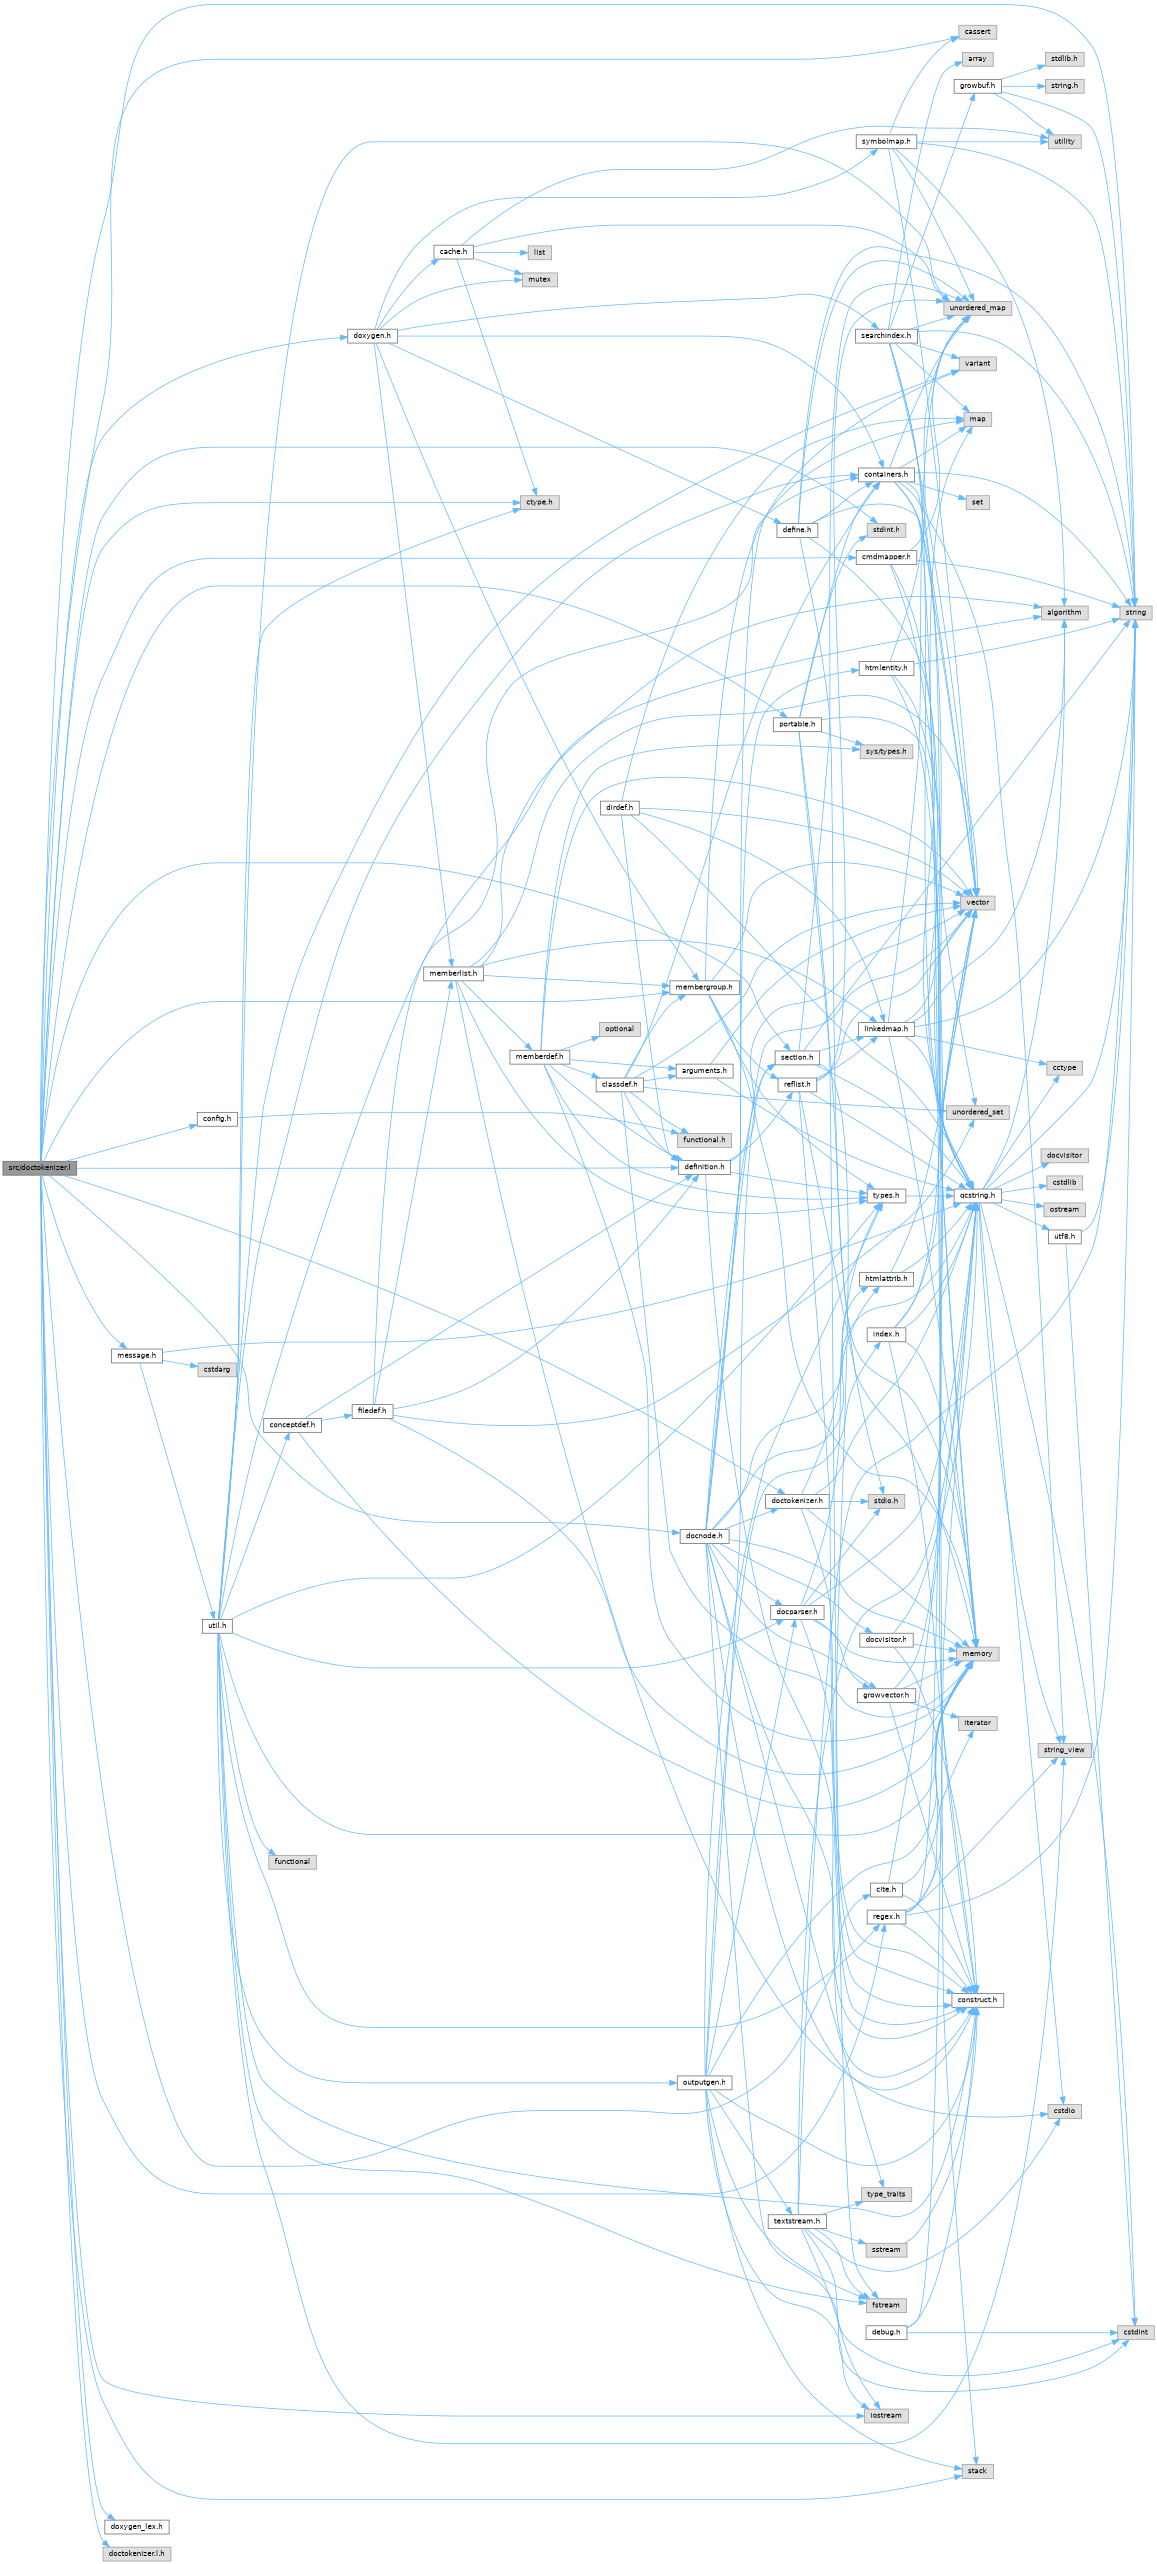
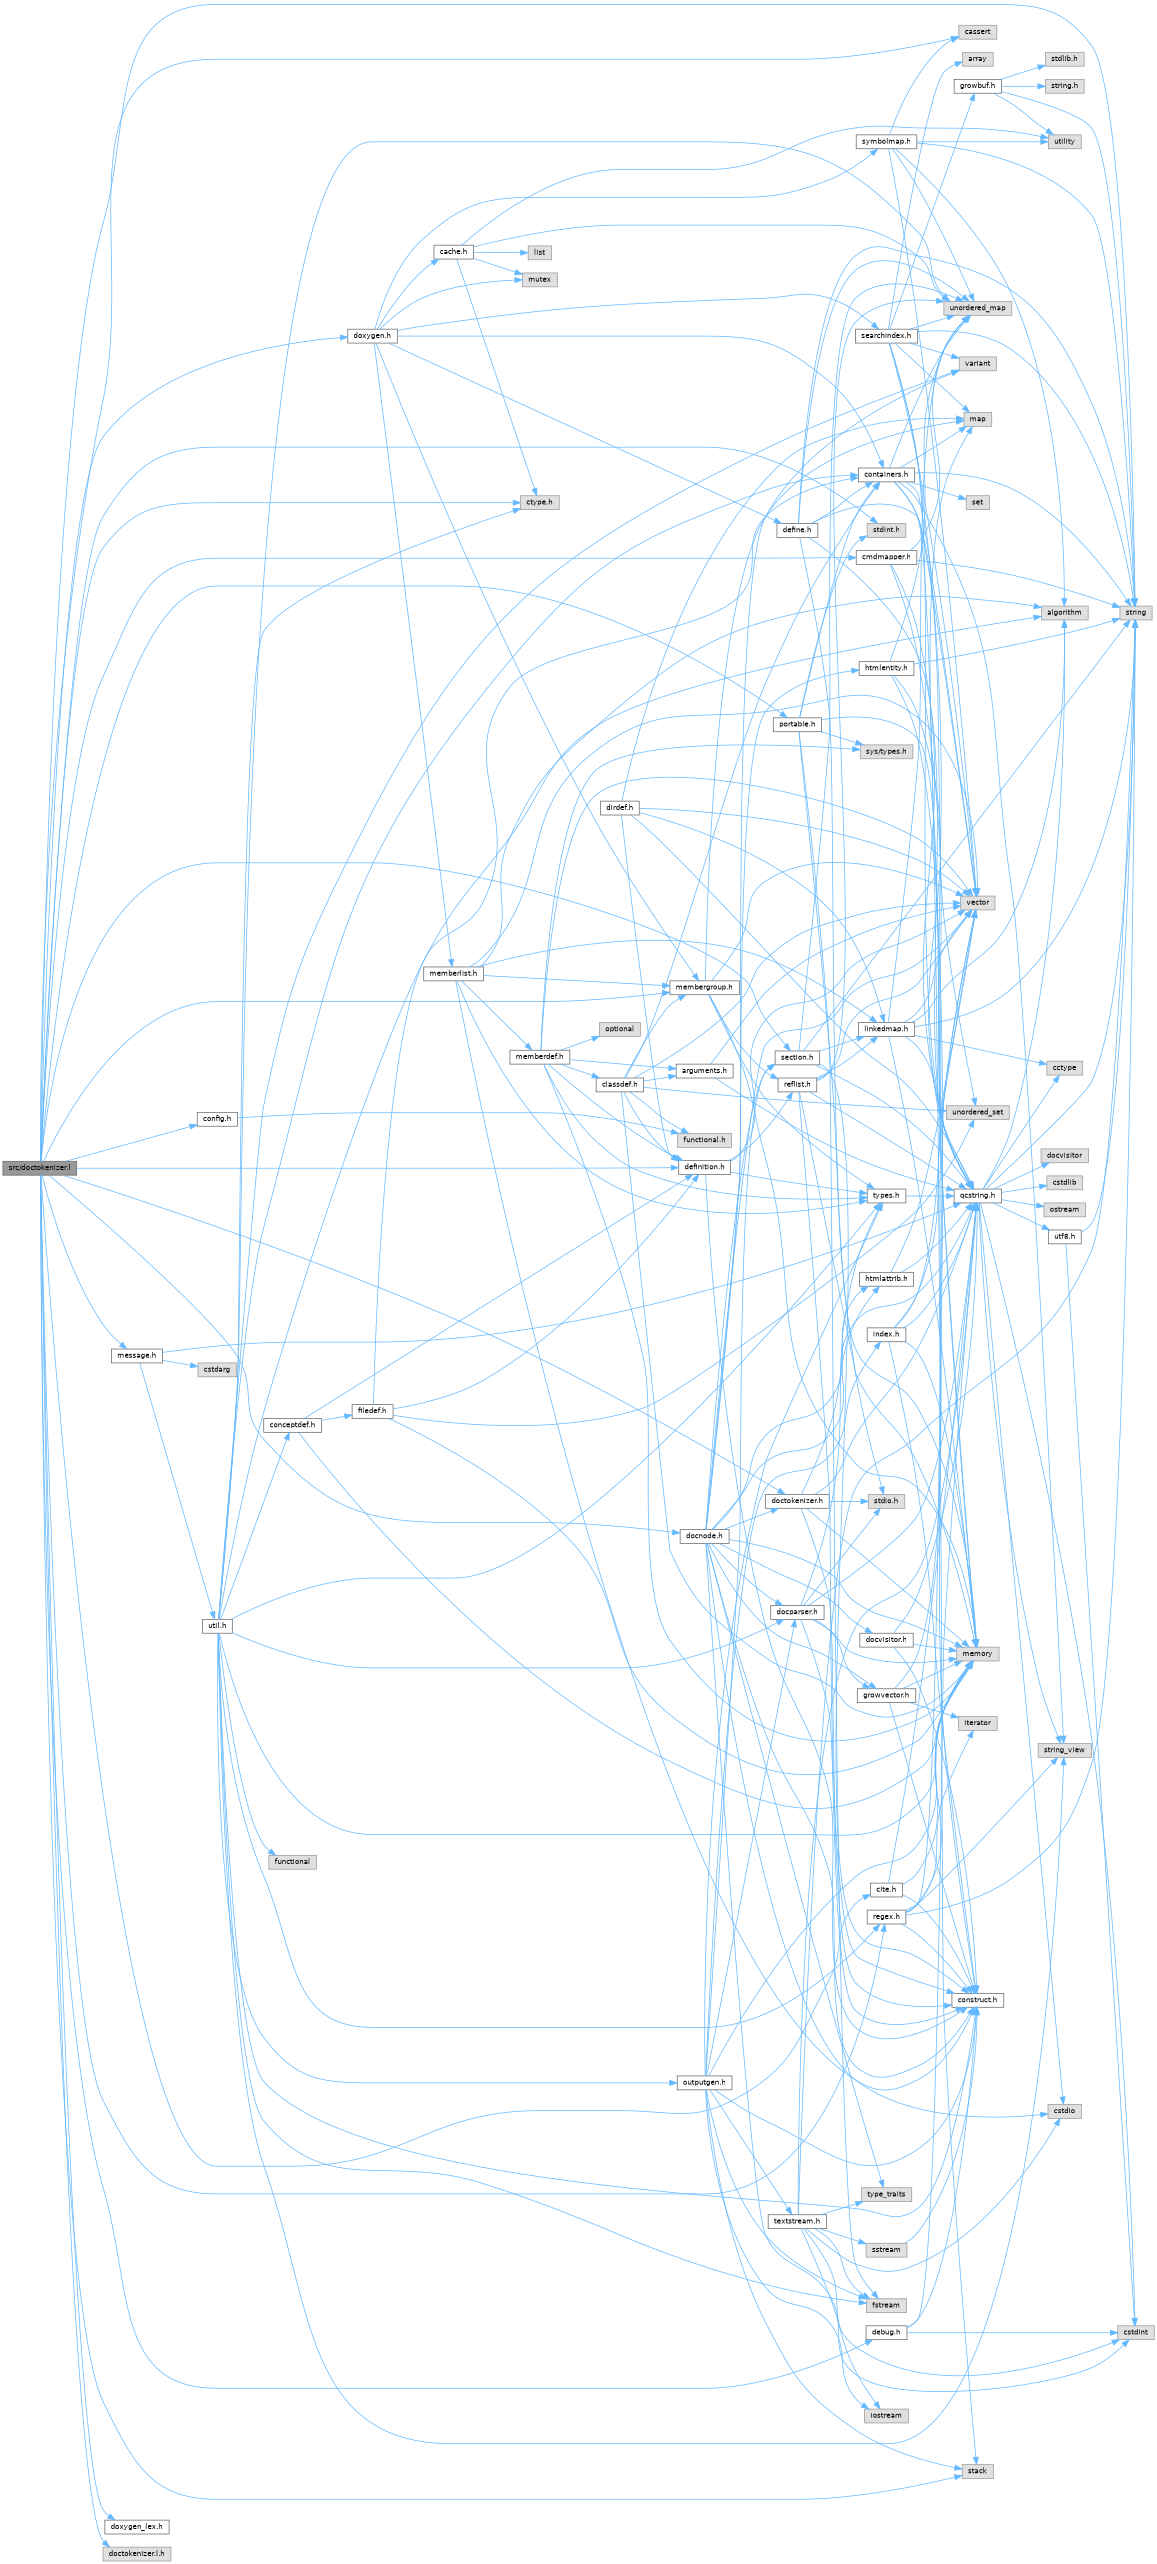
edge "filedef.h" -> "memberlist.h": removed
edge "src/doctokenizer.l" -> "iostream": now "src/doctokenizer.l" -> "debug.h"
